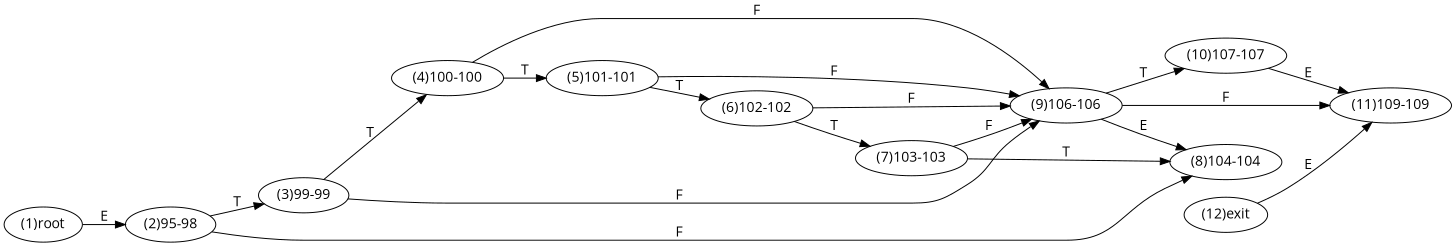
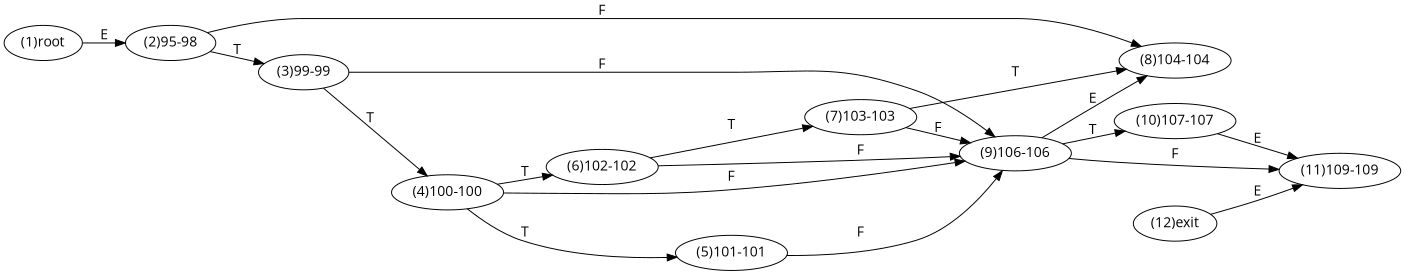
edge "(5)101-101" -> "(6)102-102": now "(4)100-100" -> "(6)102-102"
